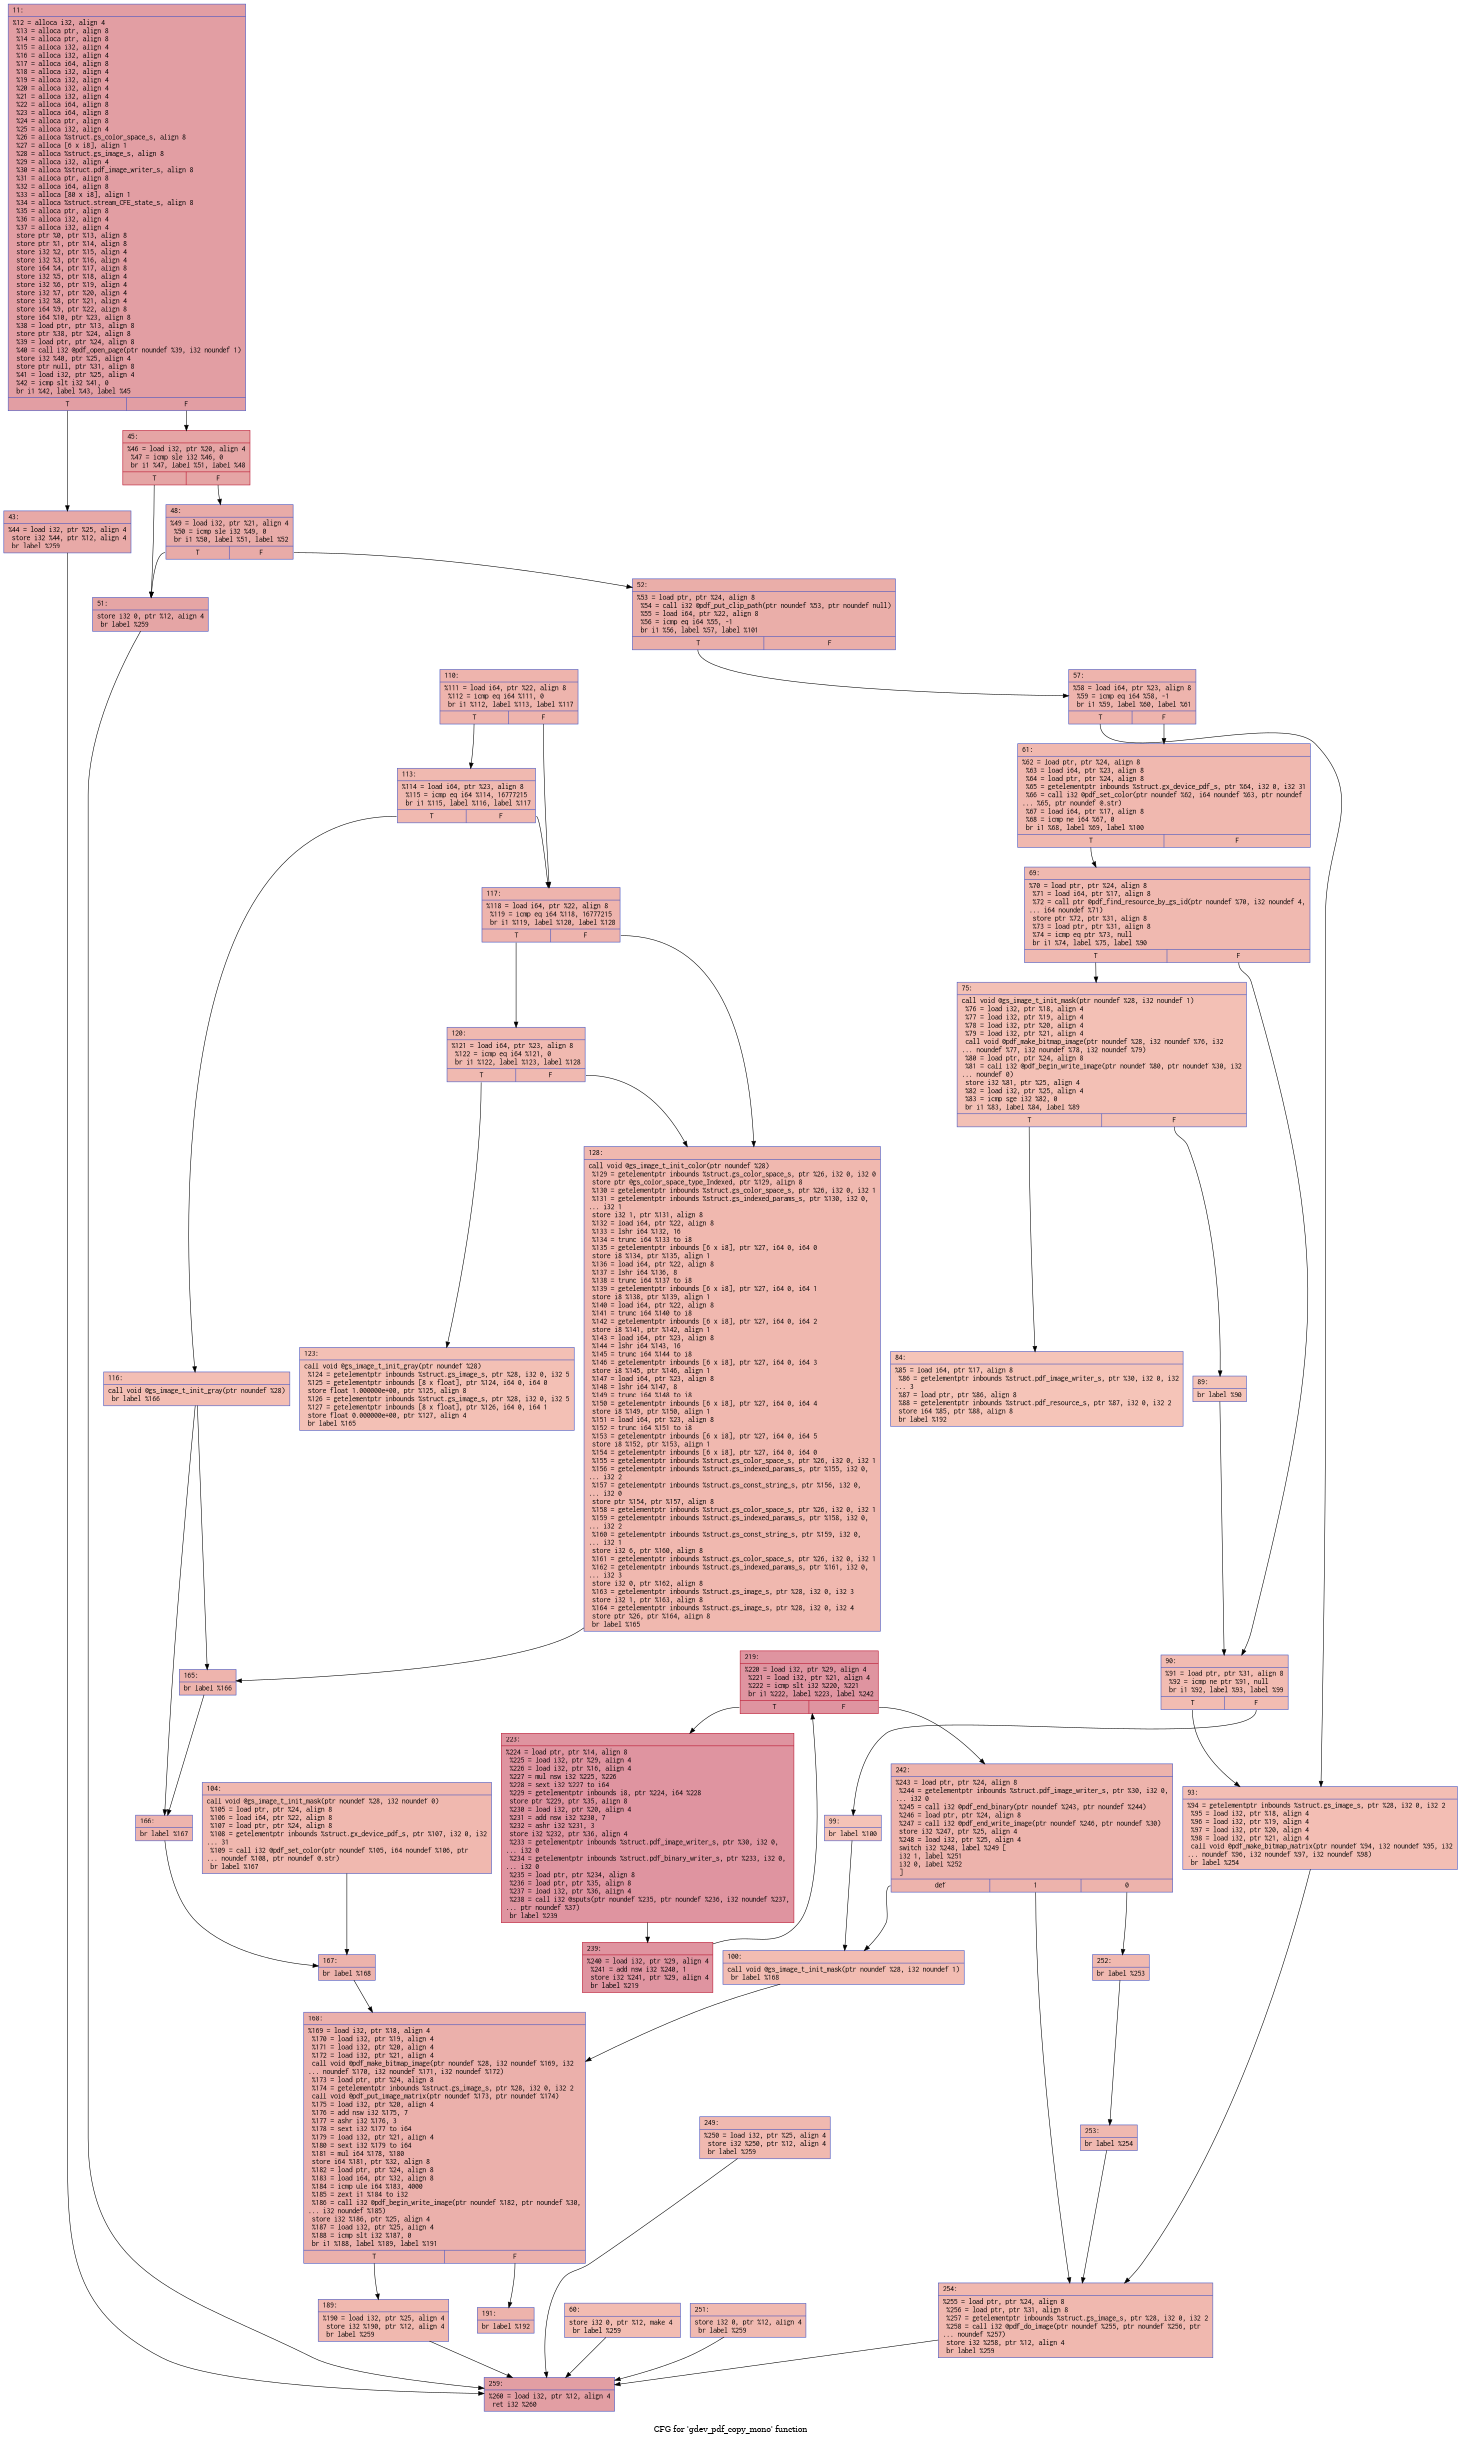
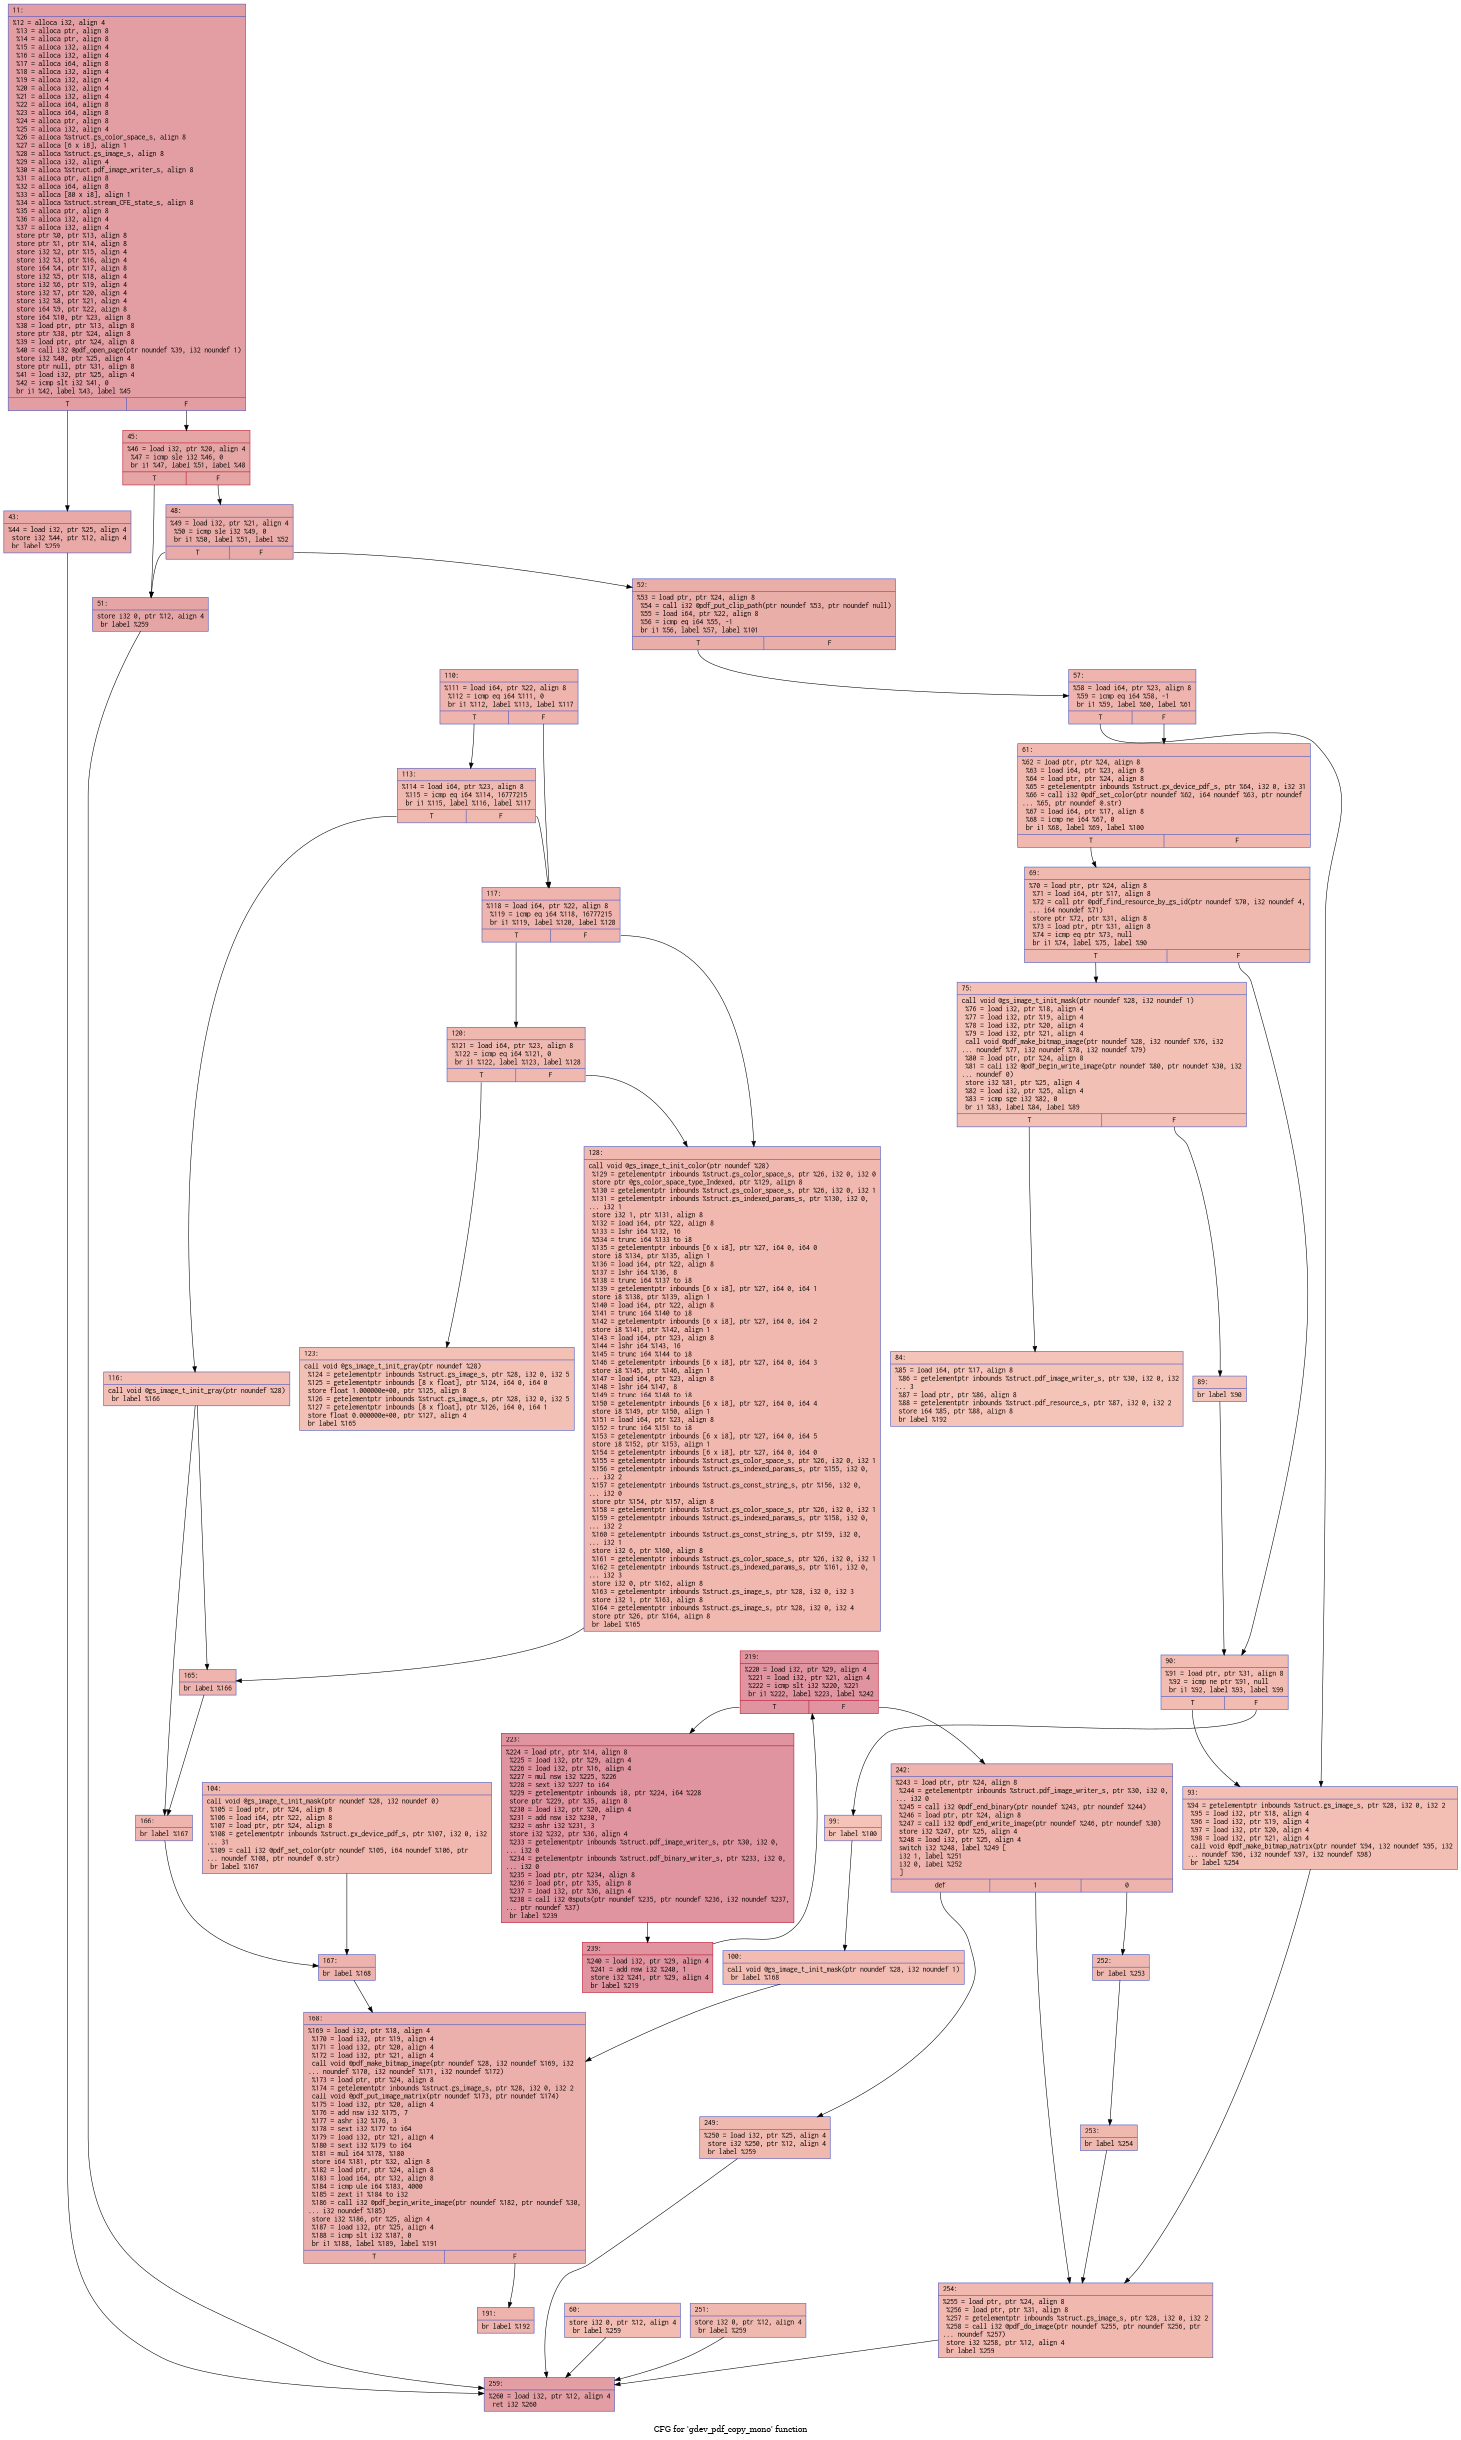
node "128:": text "%134 = trunc i64 %133 to i8" -> "%534 = trunc i64 %133 to i8"
edge "242:" -> "100:": now "242:" -> "249:"
node "189:": removed
node "60:": text "store i32 0, ptr %12, make 4" -> "store i32 0, ptr %12, align 4"
